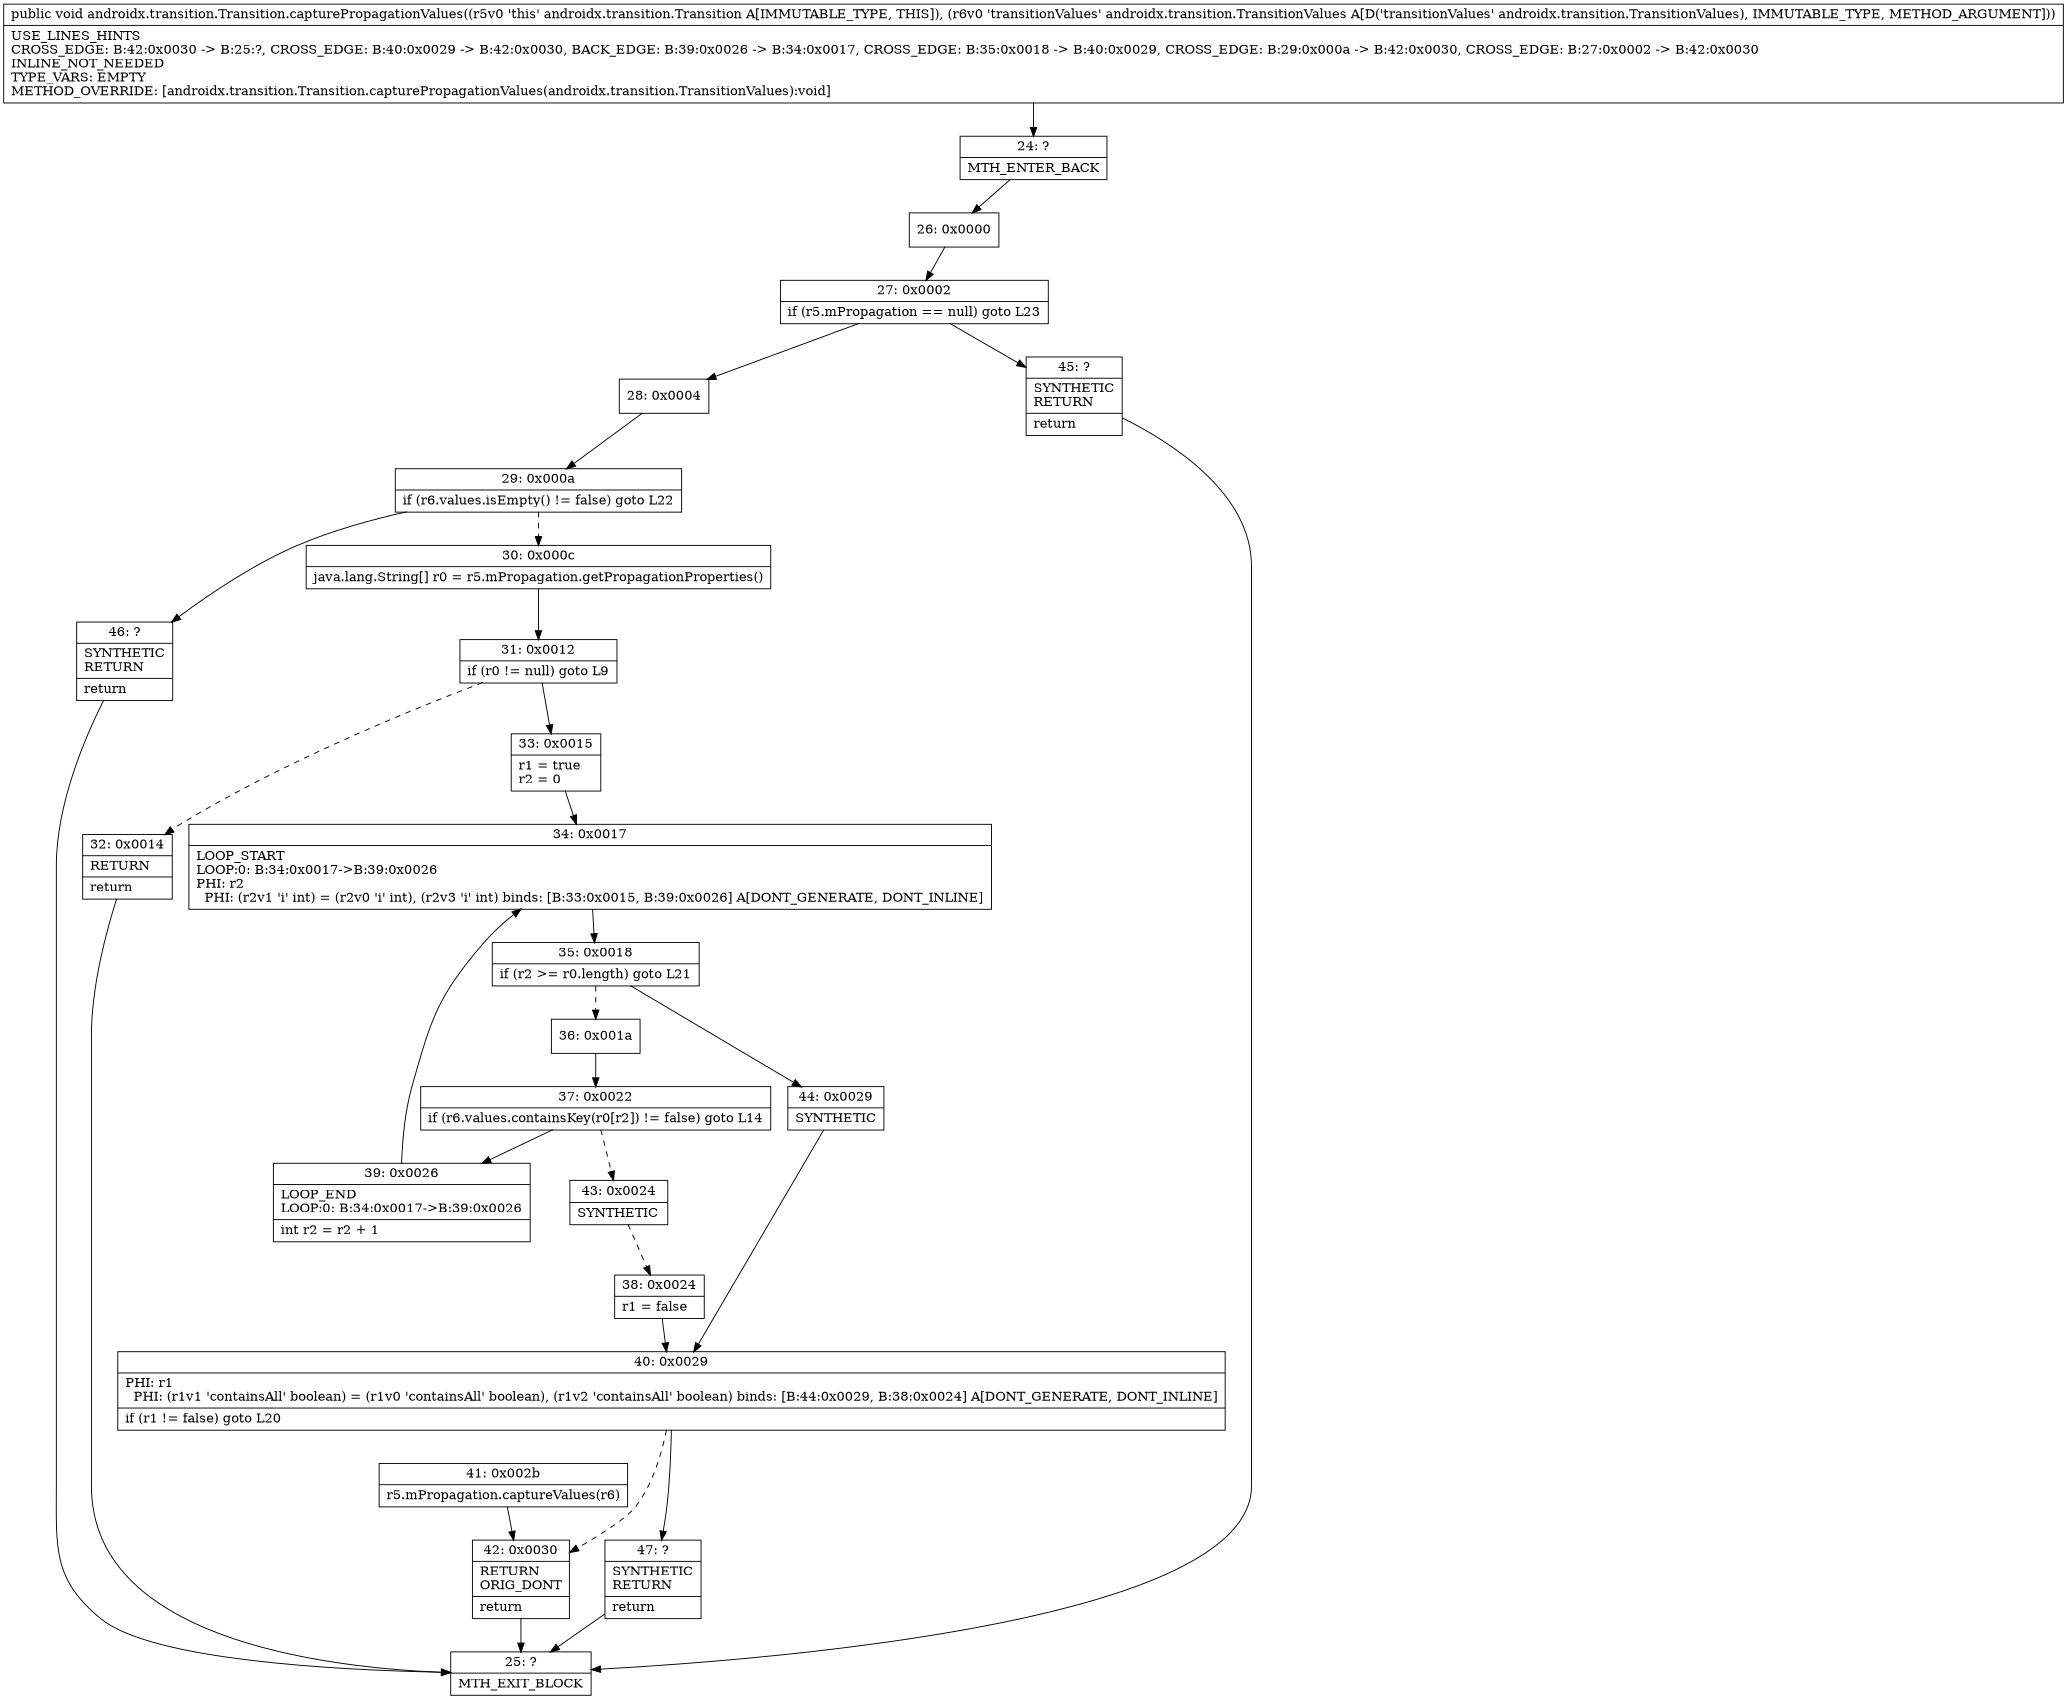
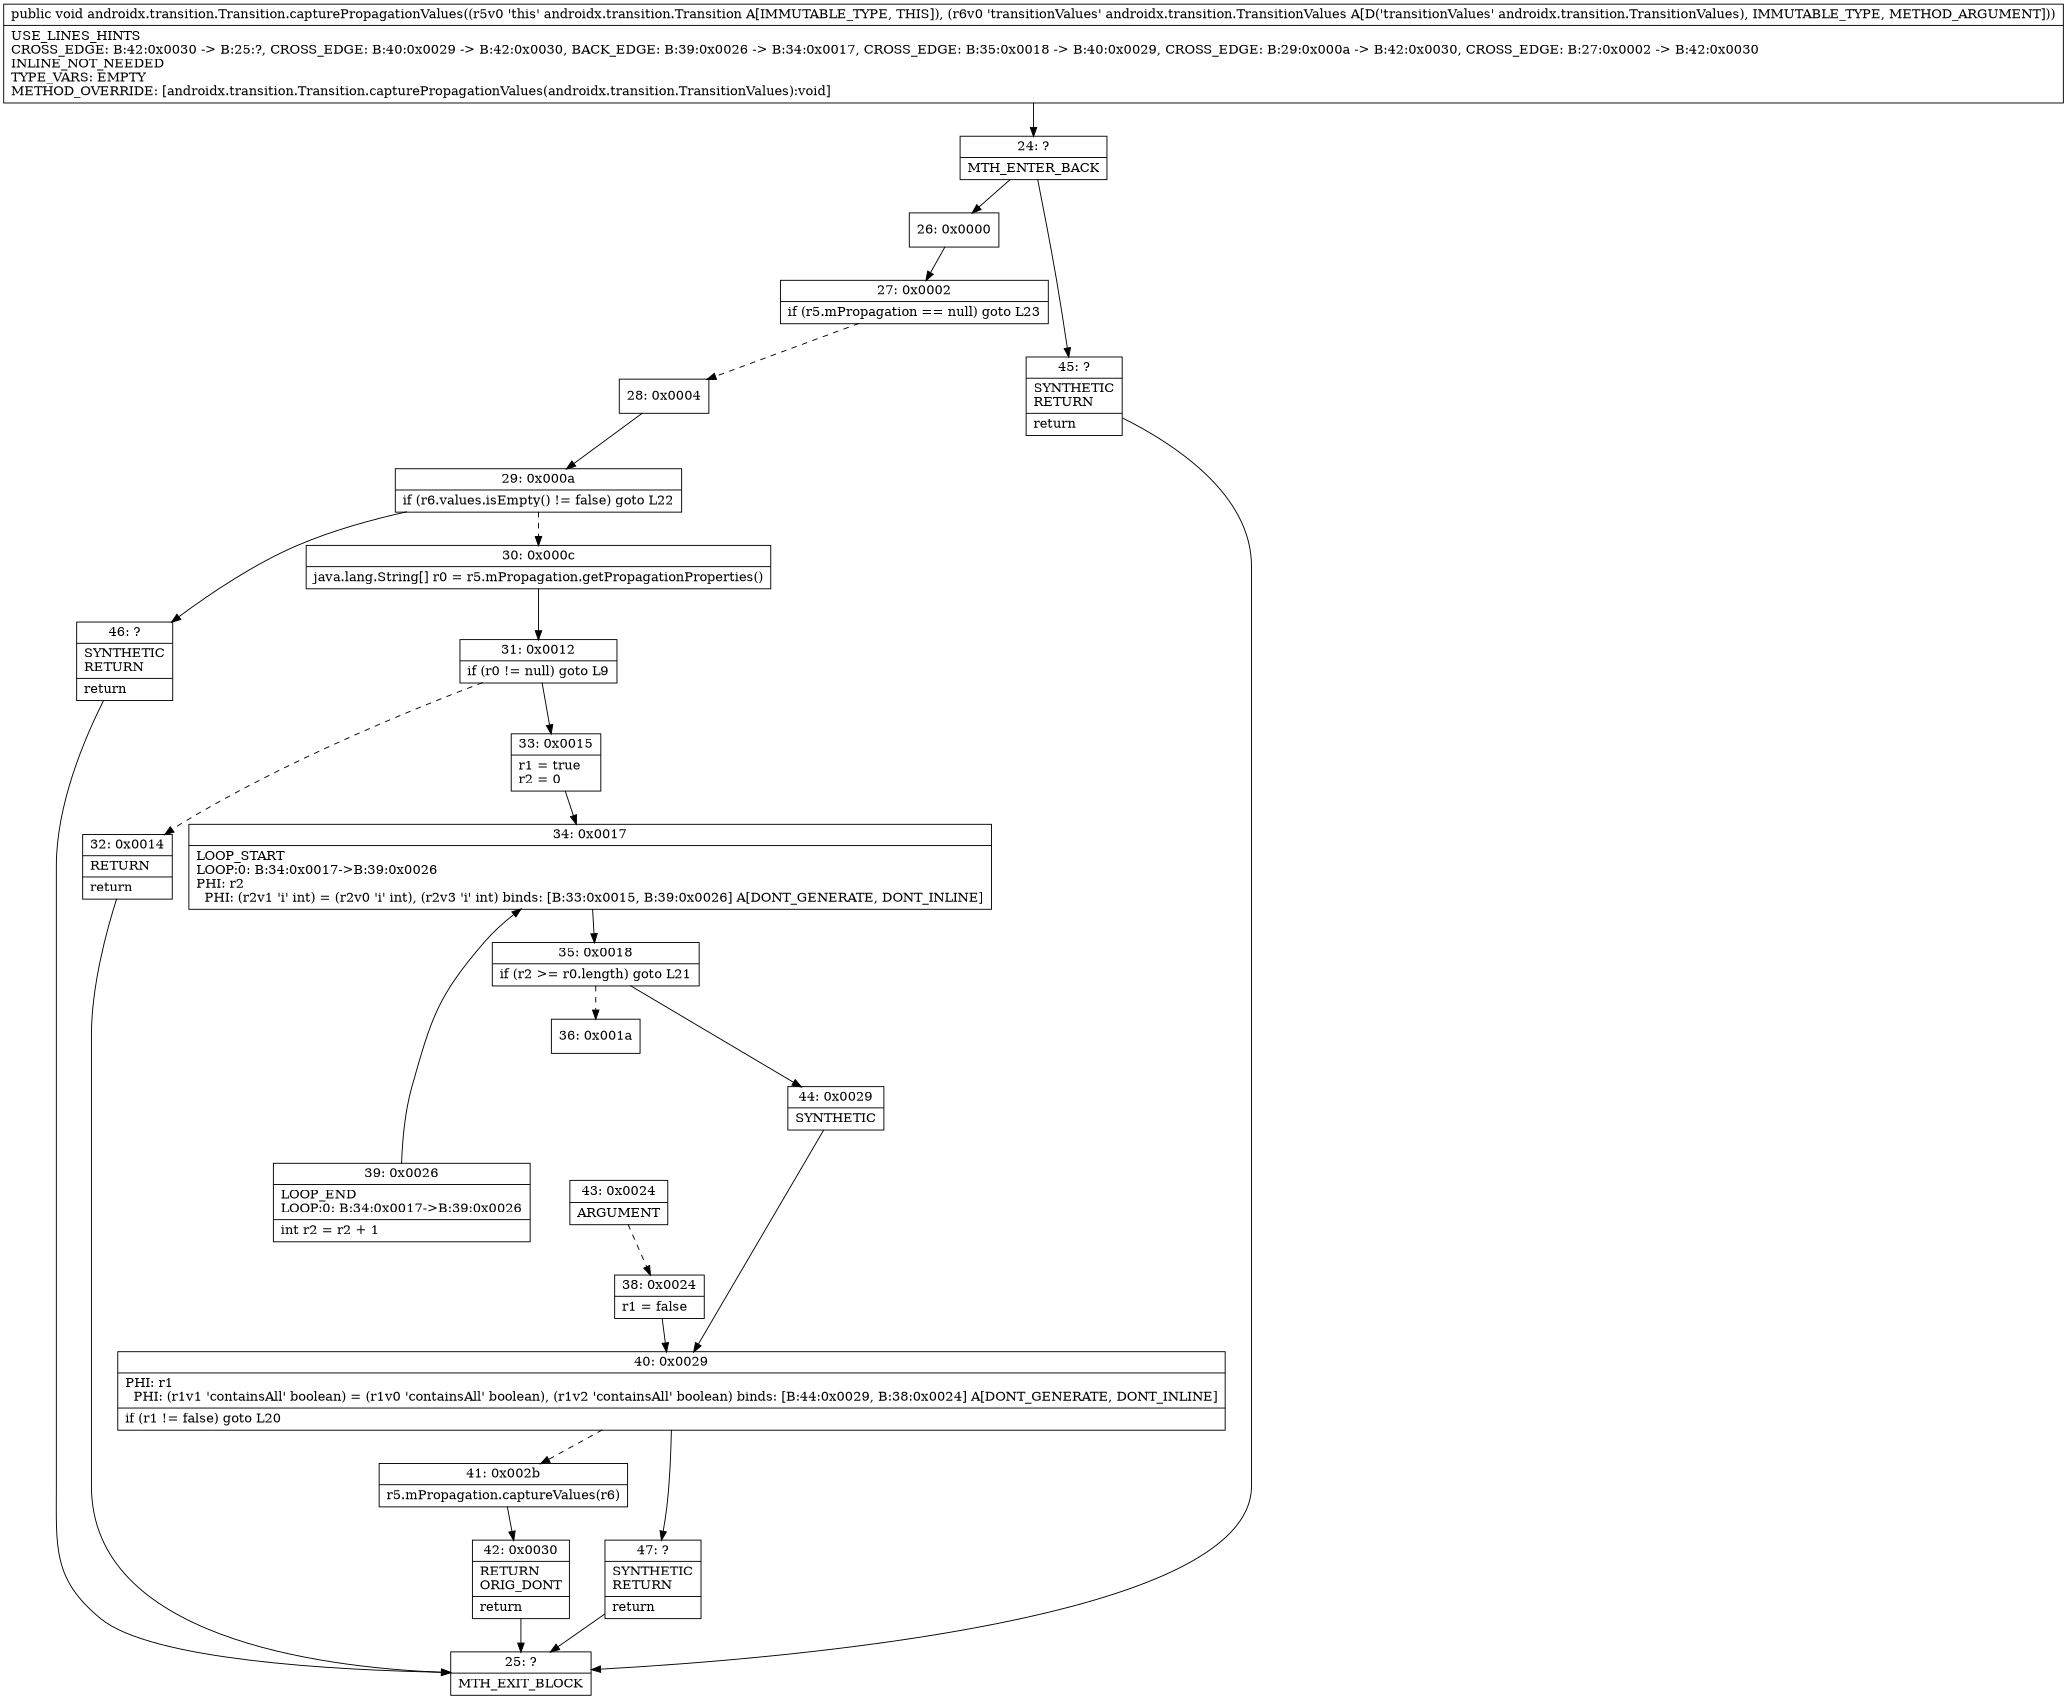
edge "27: 0x0002" -> "45: ?": now "24: ?" -> "45: ?"
edge "27: 0x0002" -> "28: 0x0004": style solid -> dashed
node "37: 0x0022": removed
node "43: 0x0024": text "SYNTHETIC" -> "ARGUMENT"
edge "40: 0x0029" -> "42: 0x0030": now "40: 0x0029" -> "41: 0x002b"
